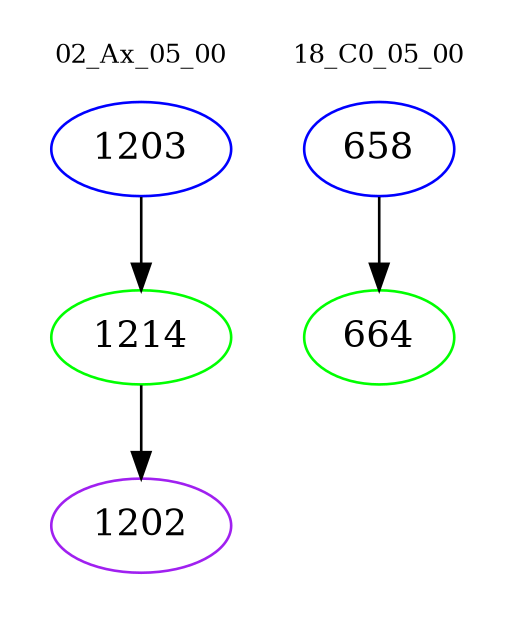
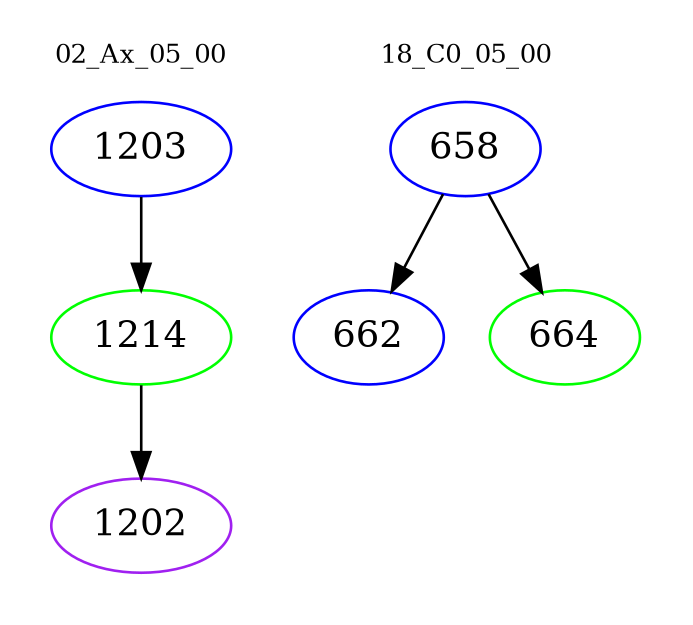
node "662": added
